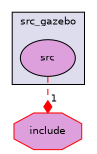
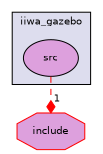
cluster "src_gazebo": label "src_gazebo" -> "iiwa_gazebo"
